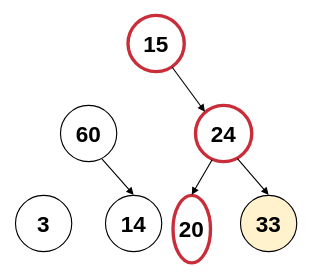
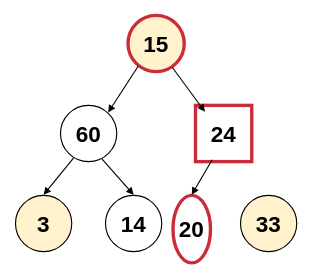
node "15": fillcolor #ffffff -> #fff2cc
edge "15" -> "60": added
node "24": shape ellipse -> rectangle
edge "60" -> "3": added
edge "24" -> "33": removed
node "3": fillcolor #ffffff -> #fff2cc
